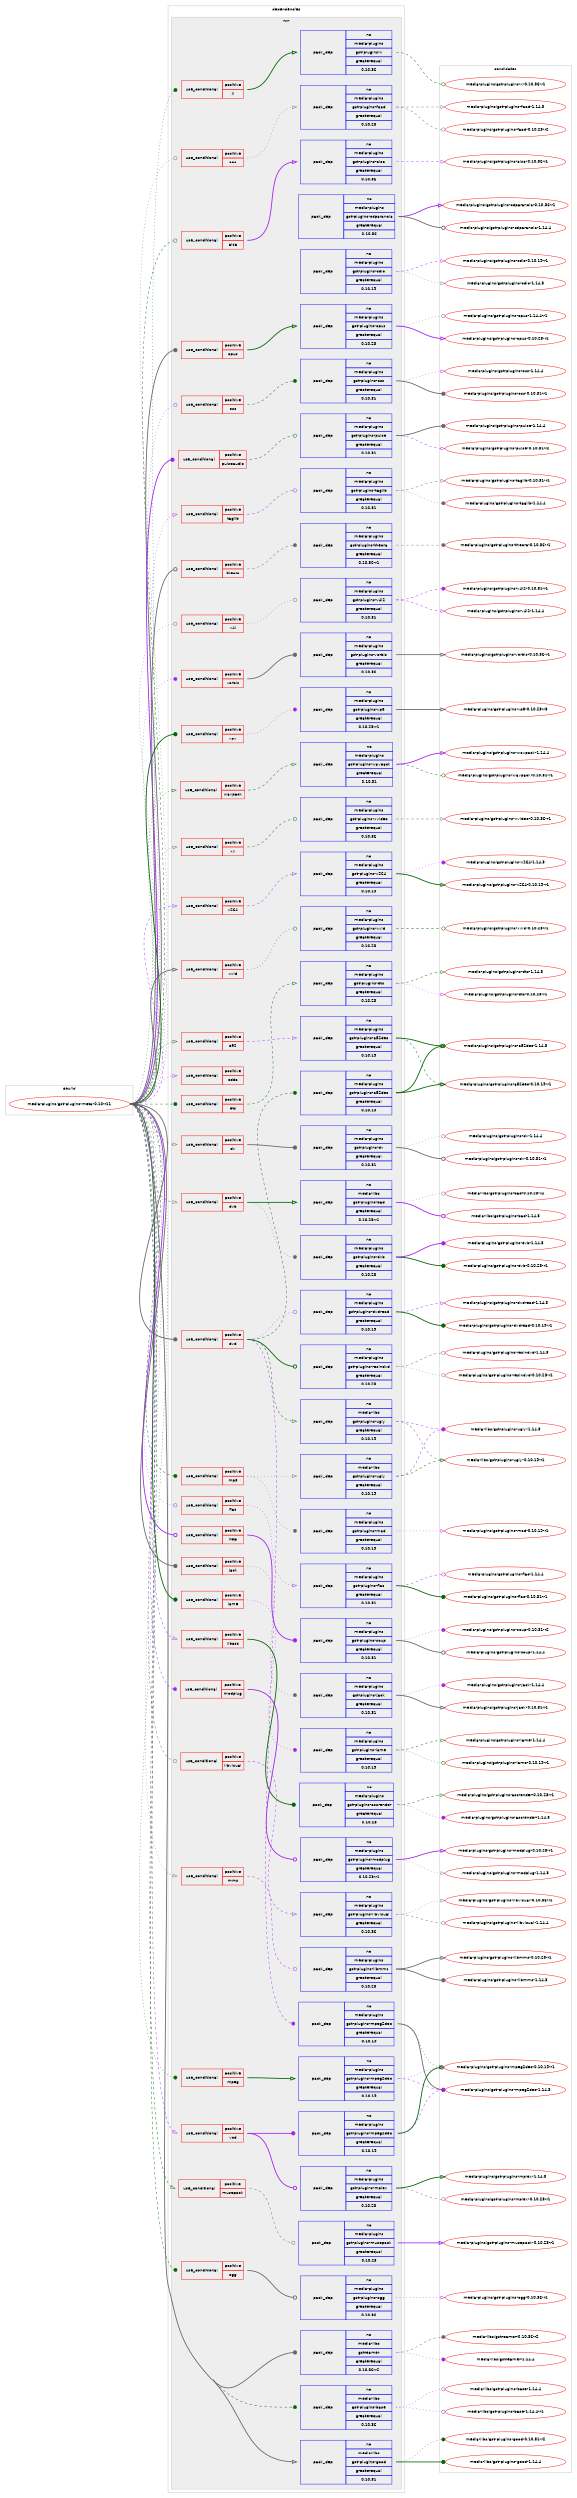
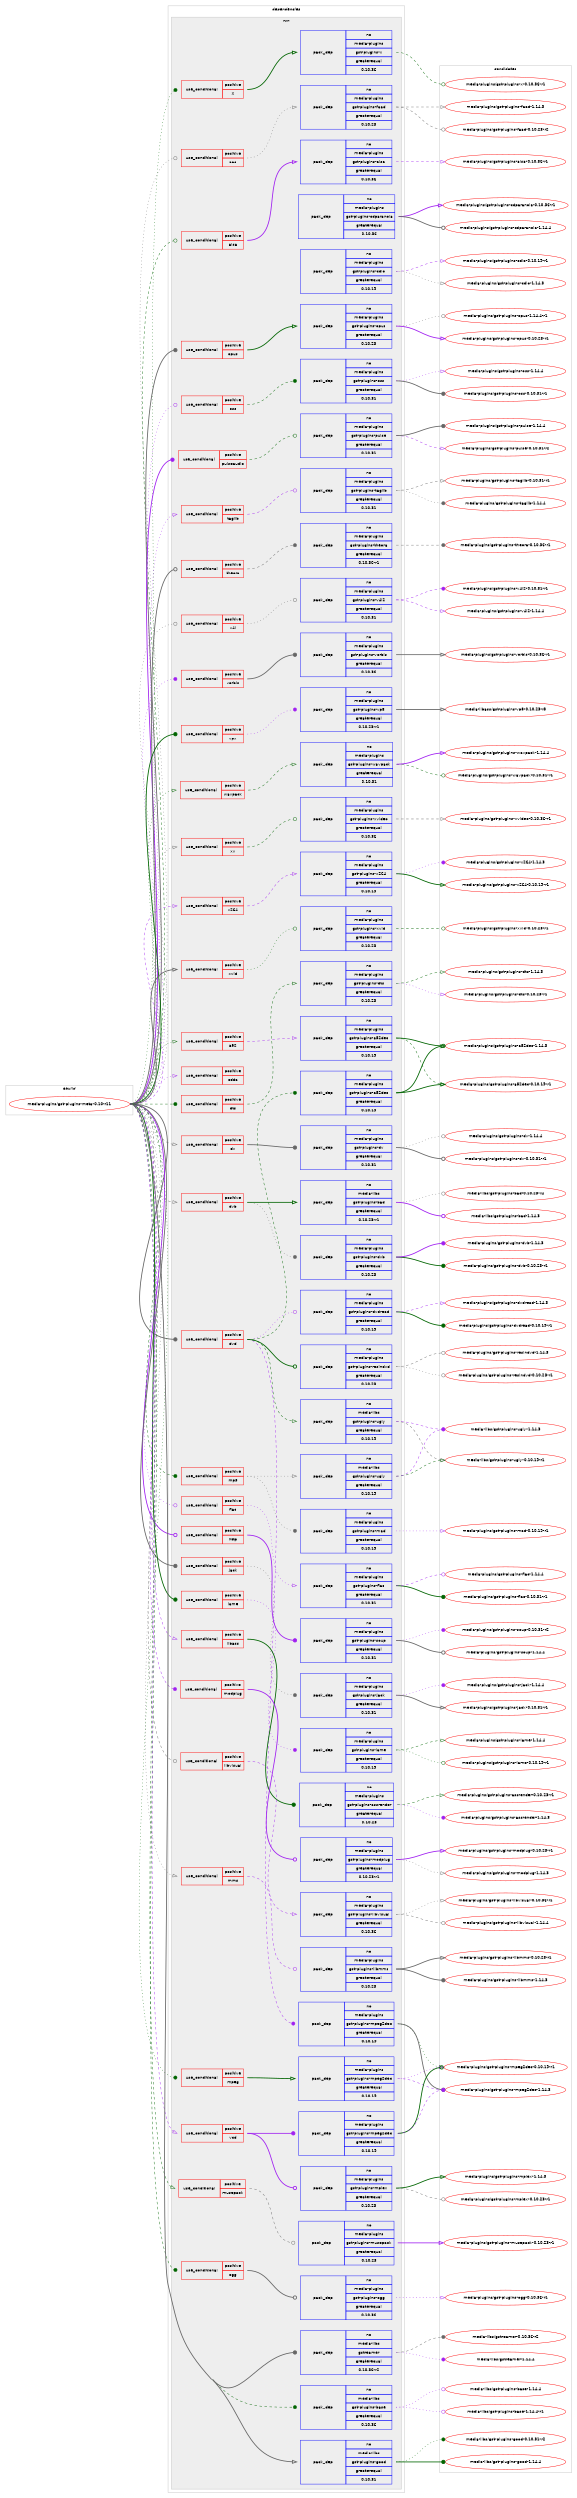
node "media-plugins/gst-plugins-vp8-0.10.23-r3": label "media-plugins/gst-plugins-vp8-0.10.23-r3" -> "media-libass/gst-plugins-vp8-0.10.23-r3"
